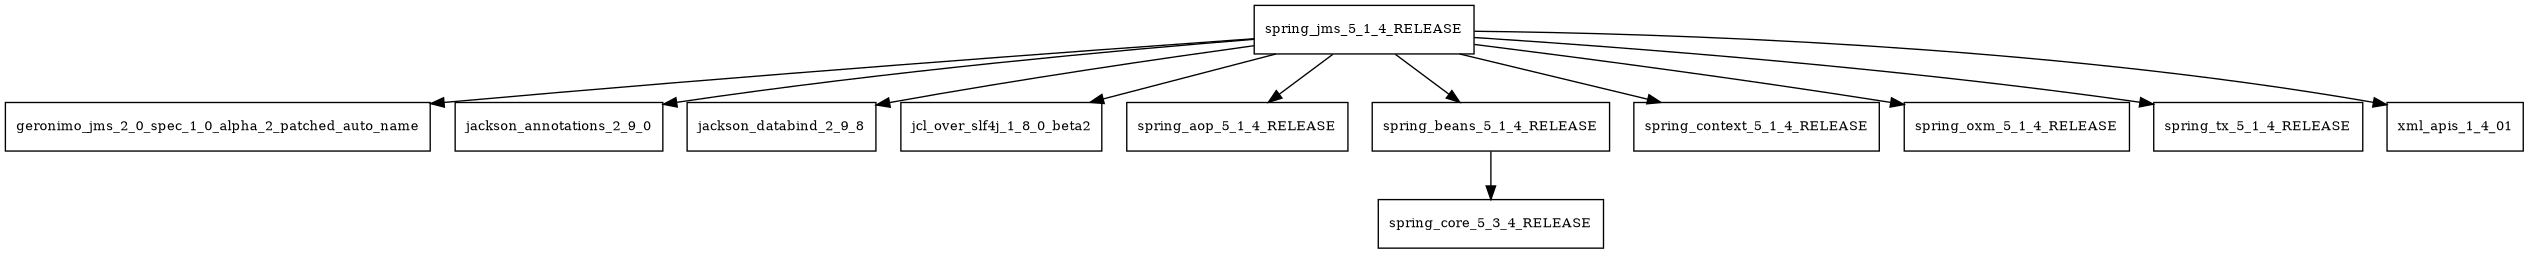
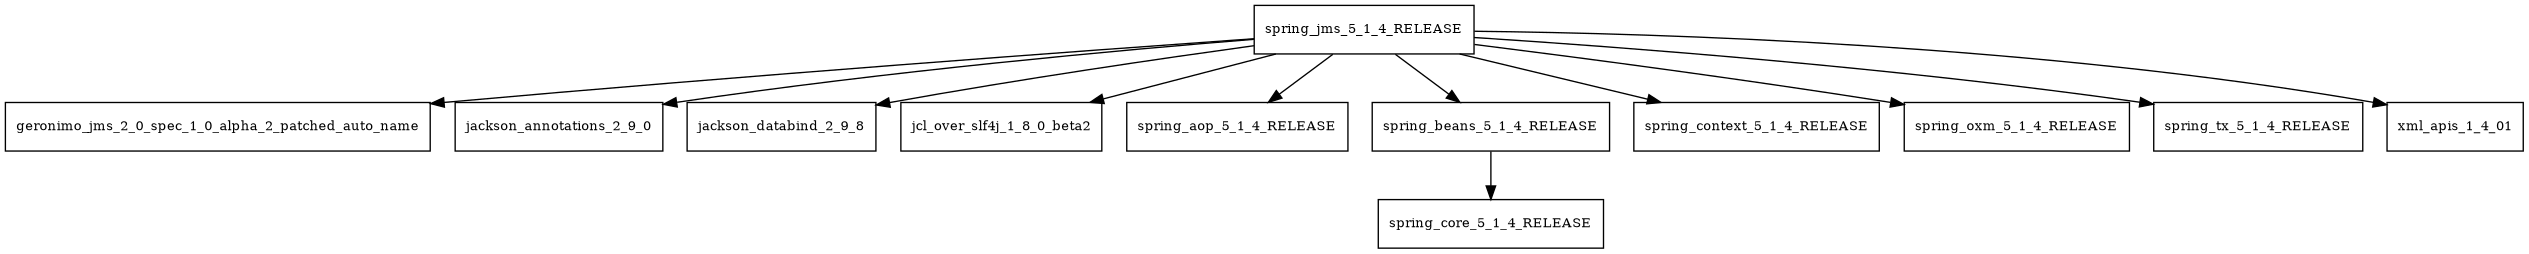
node "spring_core_5_3_4_RELEASE": label "spring_core_5_3_4_RELEASE" -> "spring_core_5_1_4_RELEASE"
